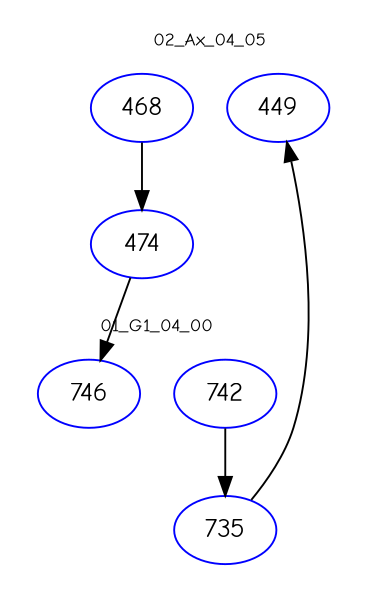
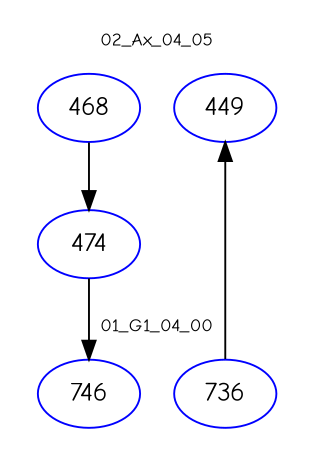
node "742": removed
node "735": label "735" -> "736"
